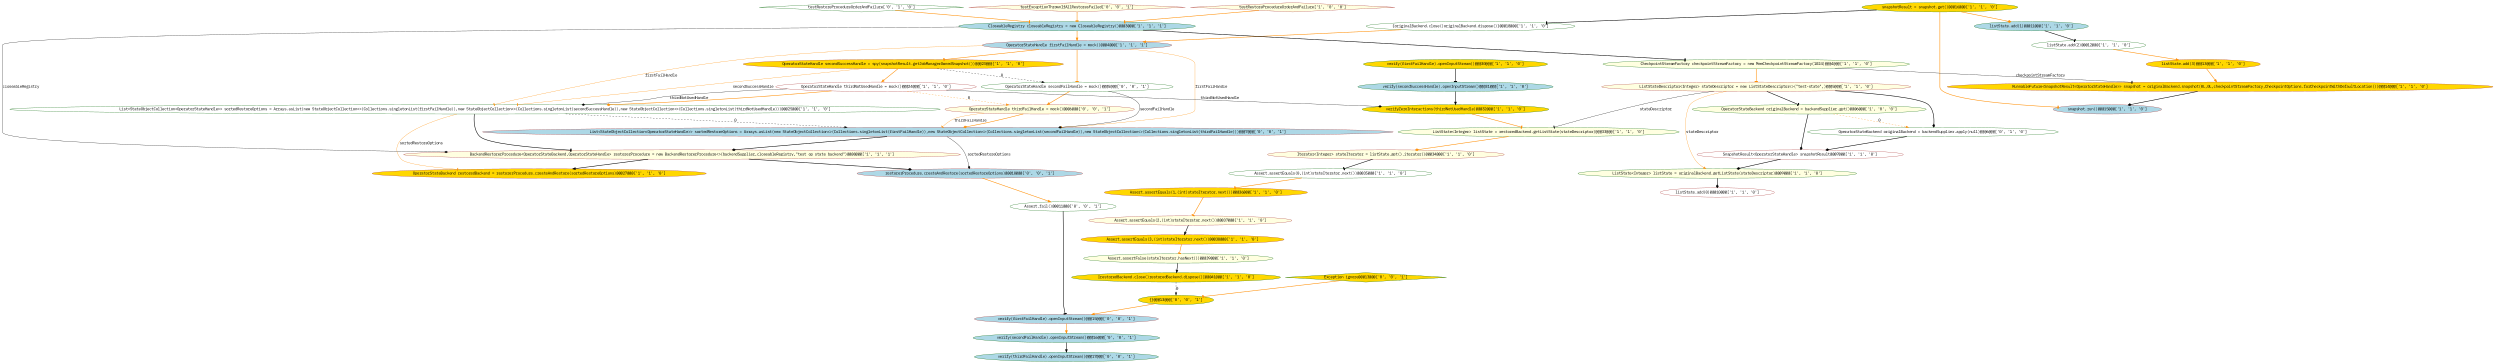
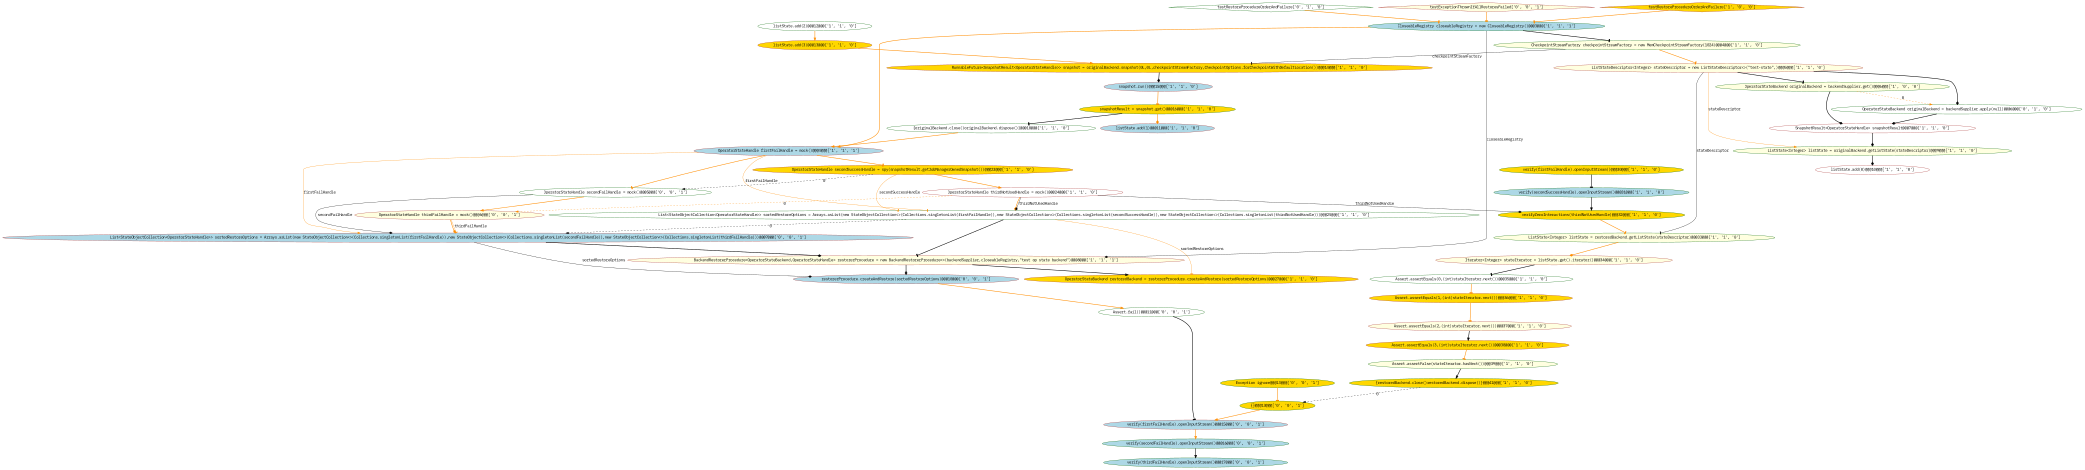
node "testRestoreProcedureOrderAndFailure['1', '0', '0']": fillcolor lightyellow -> gold
node "listState.add(1)@@@11@@@['1', '1', '0']": color darkgreen -> brown
edge "listState.add(1)@@@11@@@['1', '1', '0']" -> "listState.add(2)@@@12@@@['1', '1', '0']": removed
edge "snapshotResult = snapshot.get()@@@16@@@['1', '1', '0']" -> "snapshot.run()@@@15@@@['1', '1', '0']": reversed
node "Exception ignore@@@13@@@['0', '0', '1']": shape diamond -> ellipse
